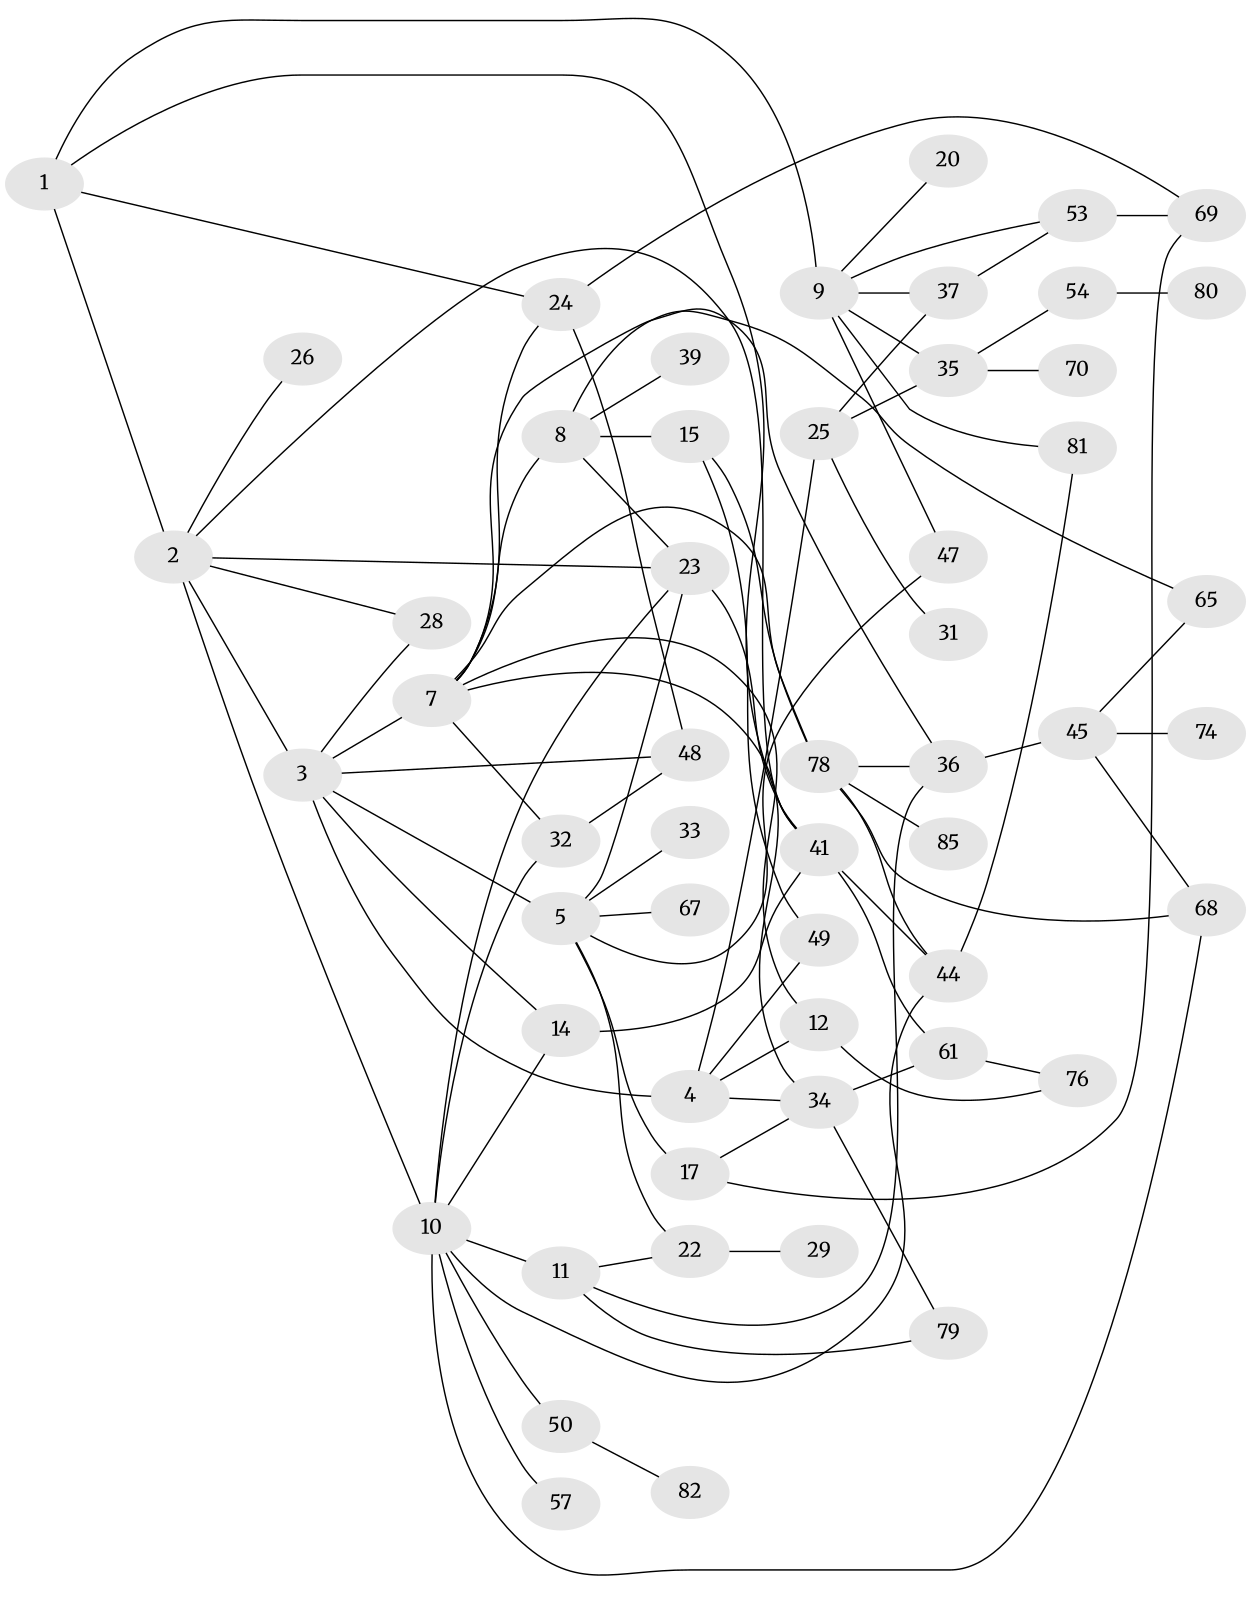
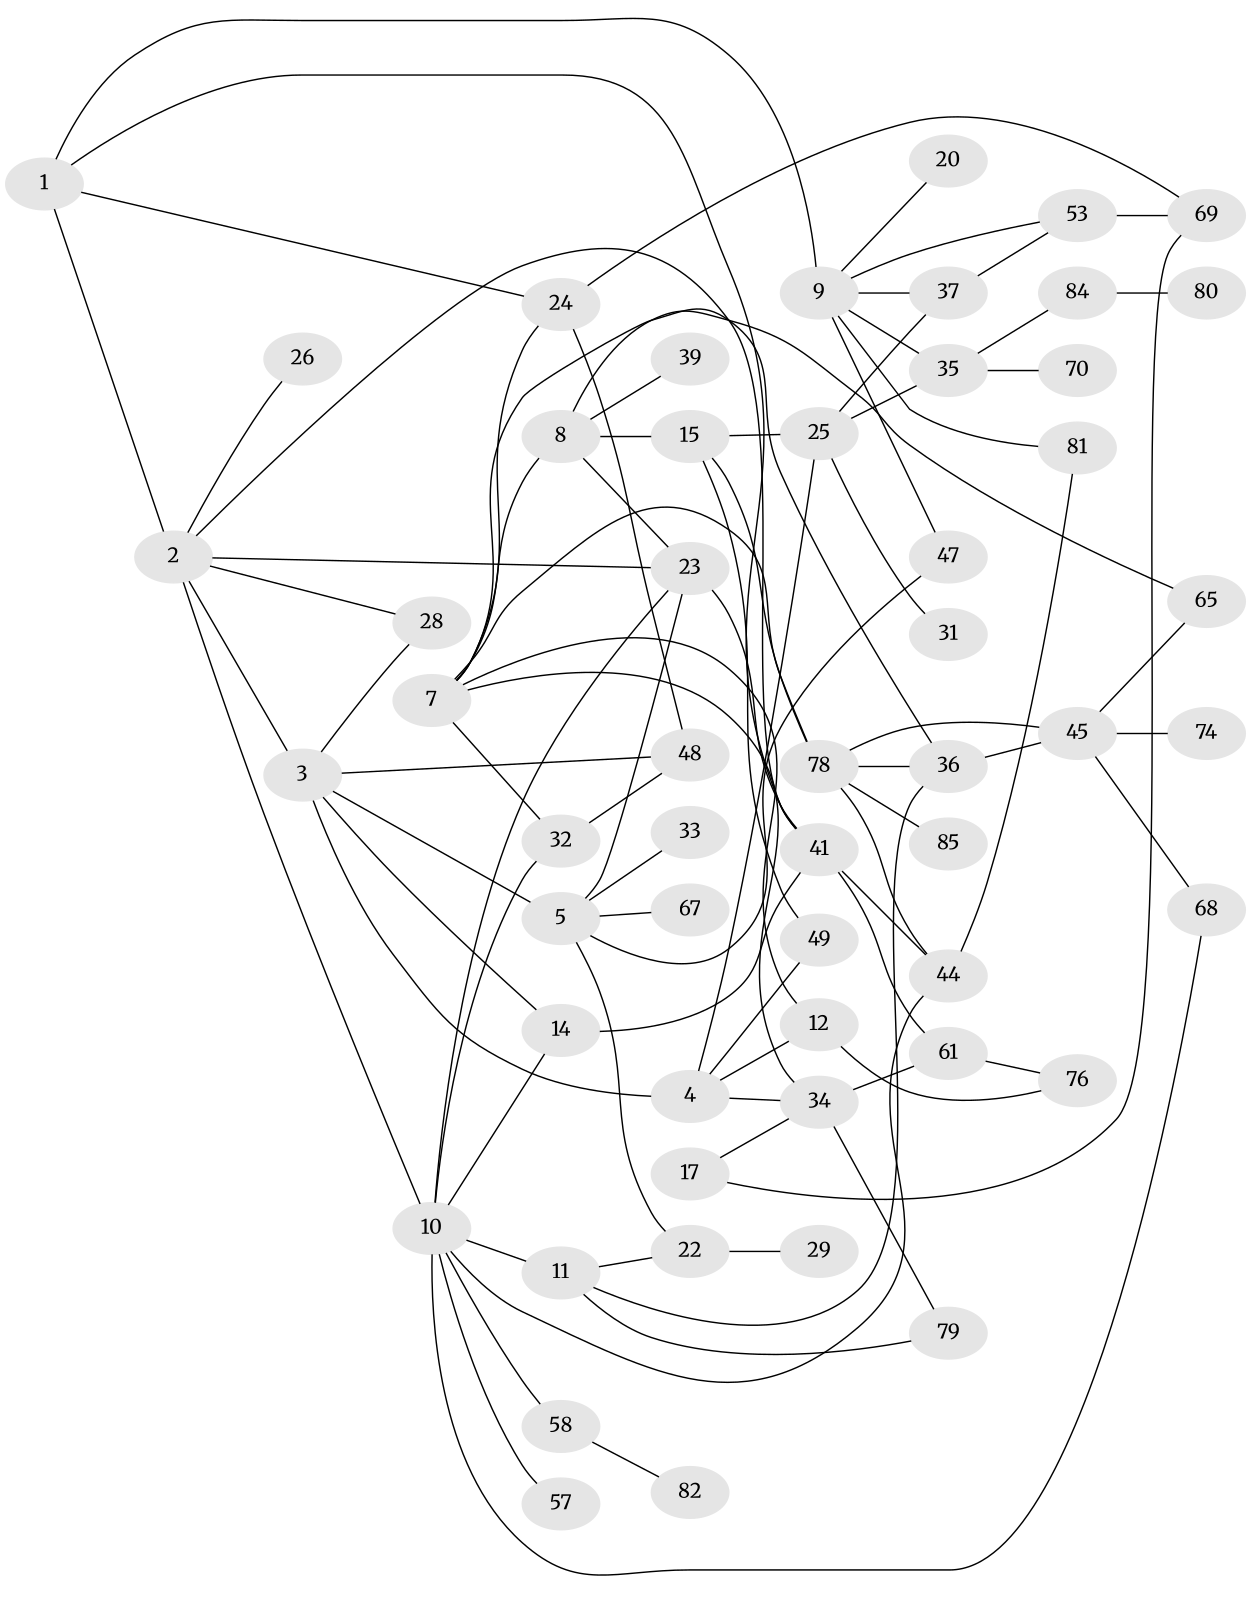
node "54": label "54" -> "84"
edge "25" -- "15": added
edge "7" -- "3": removed
edge "78" -- "68": now "78" -- "45"
edge "5" -- "17": removed
node "50": label "50" -> "58"
